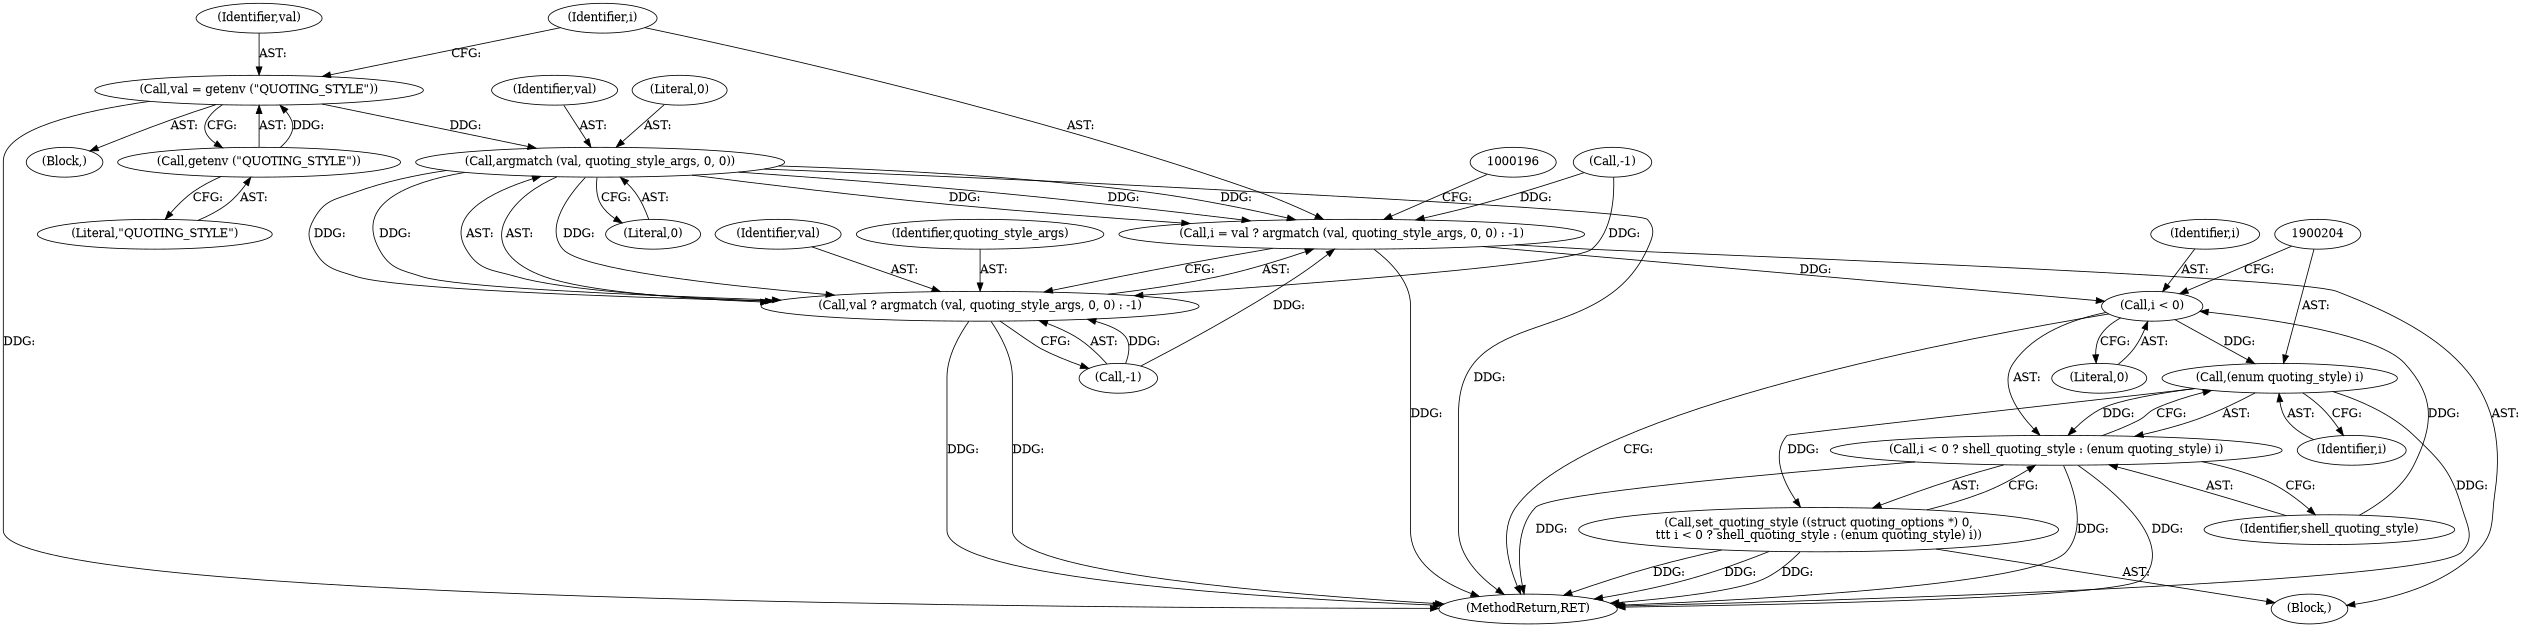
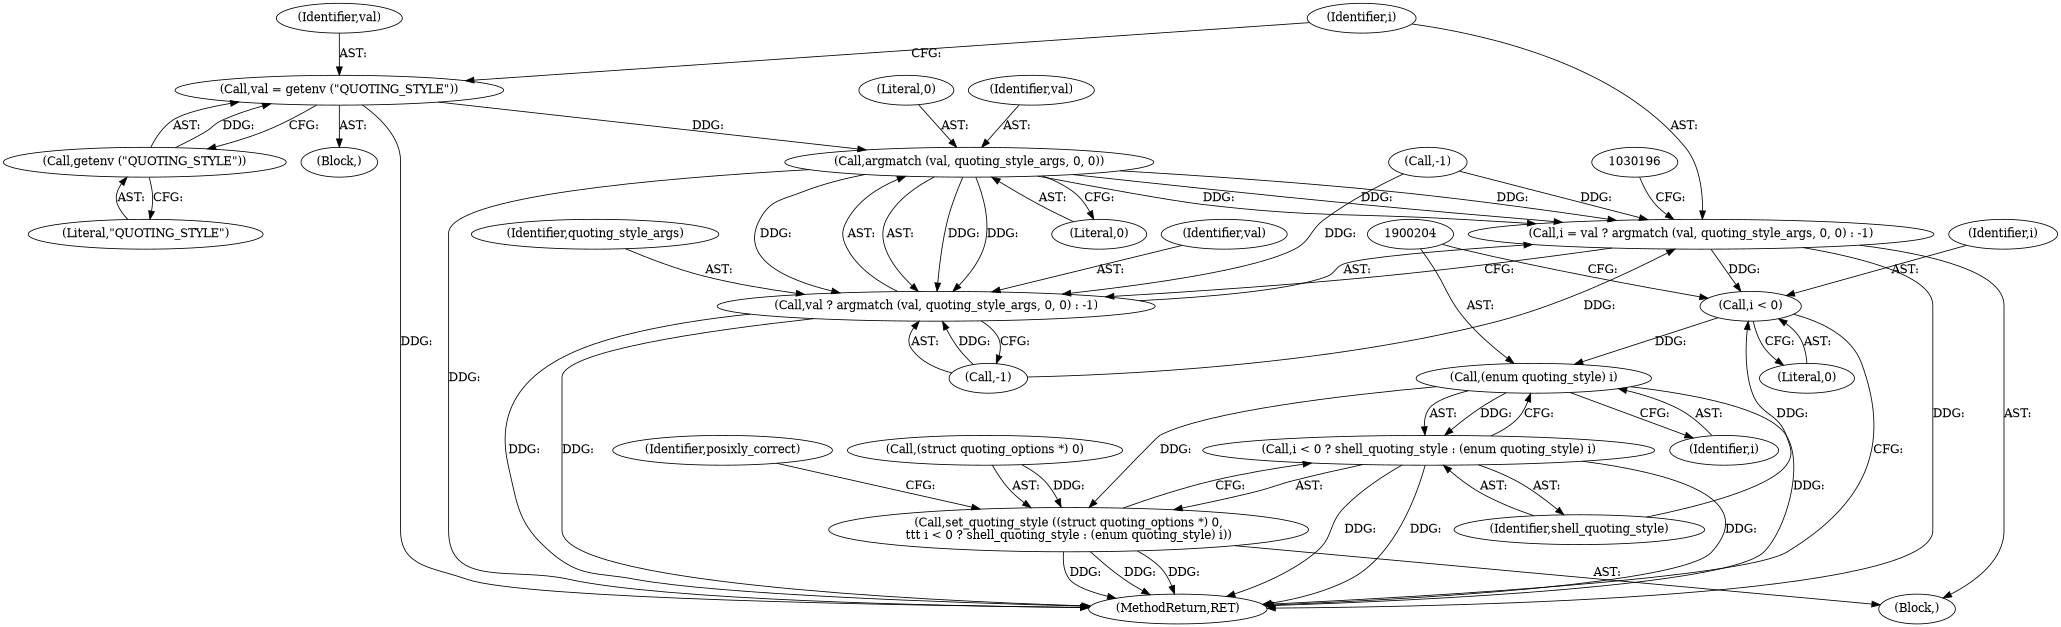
node "1000196": label "1000196" -> "1030196"
edge "(Call,i < 0)" -> "(Call,i < 0 ? shell_quoting_style : (enum quoting_style) i)": removed, label "AST:"
node "(Identifier,posixly_correct)": added
node "(Call,(struct quoting_options *) 0)": added
edge "(Call,i < 0 ? shell_quoting_style : (enum quoting_style) i)" -> "(Identifier,shell_quoting_style)": label "CFG: " -> "AST: "
